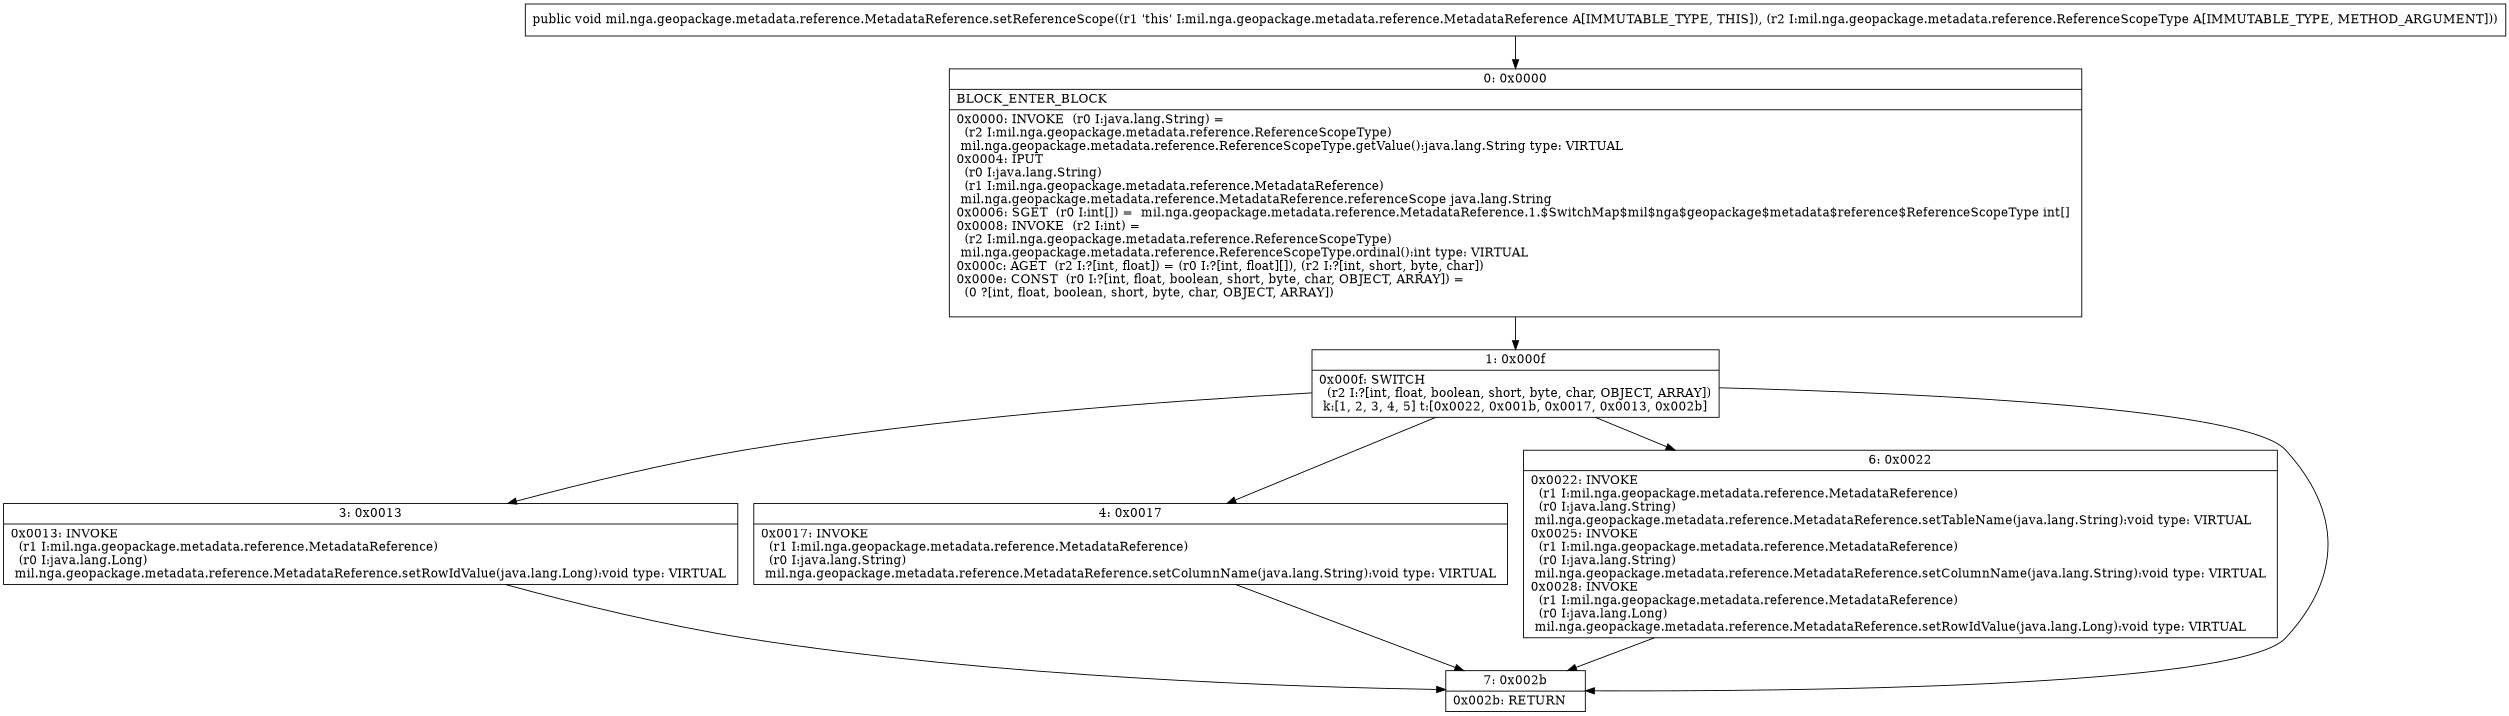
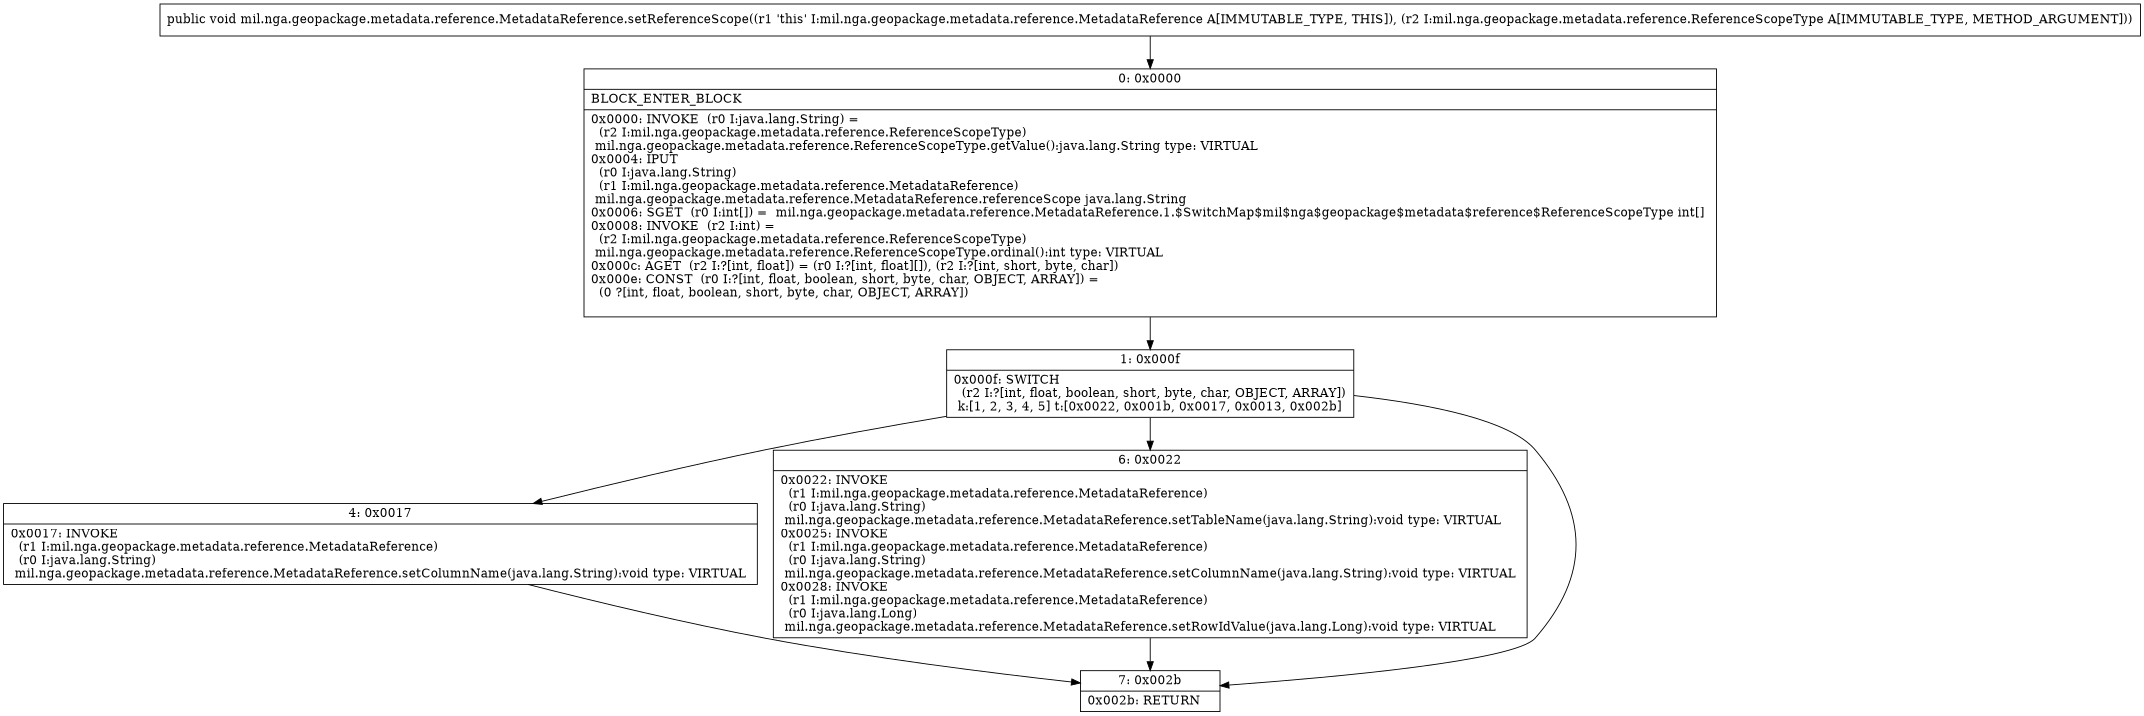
node "3: 0x0013": removed
